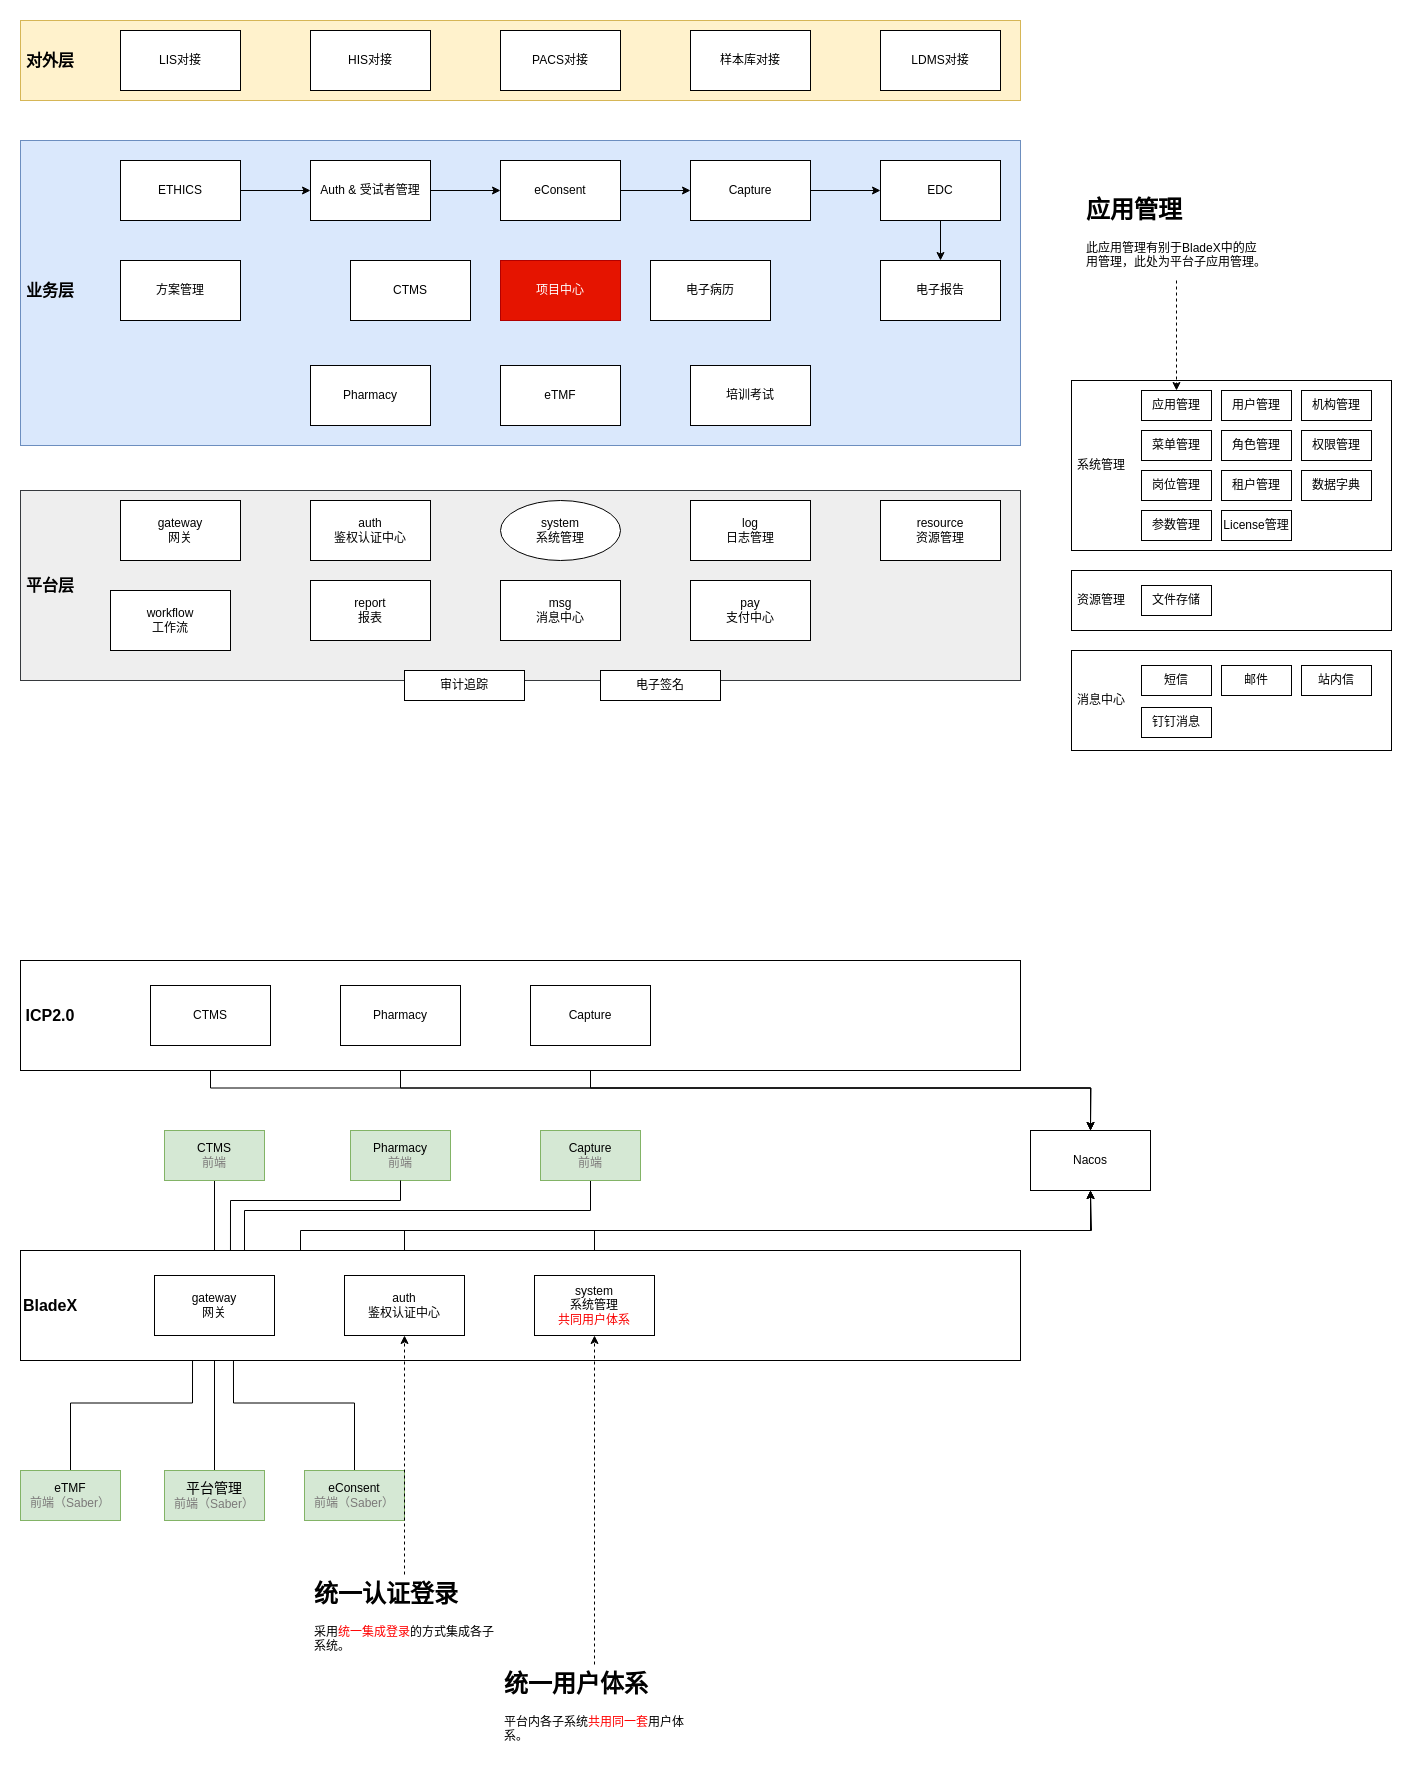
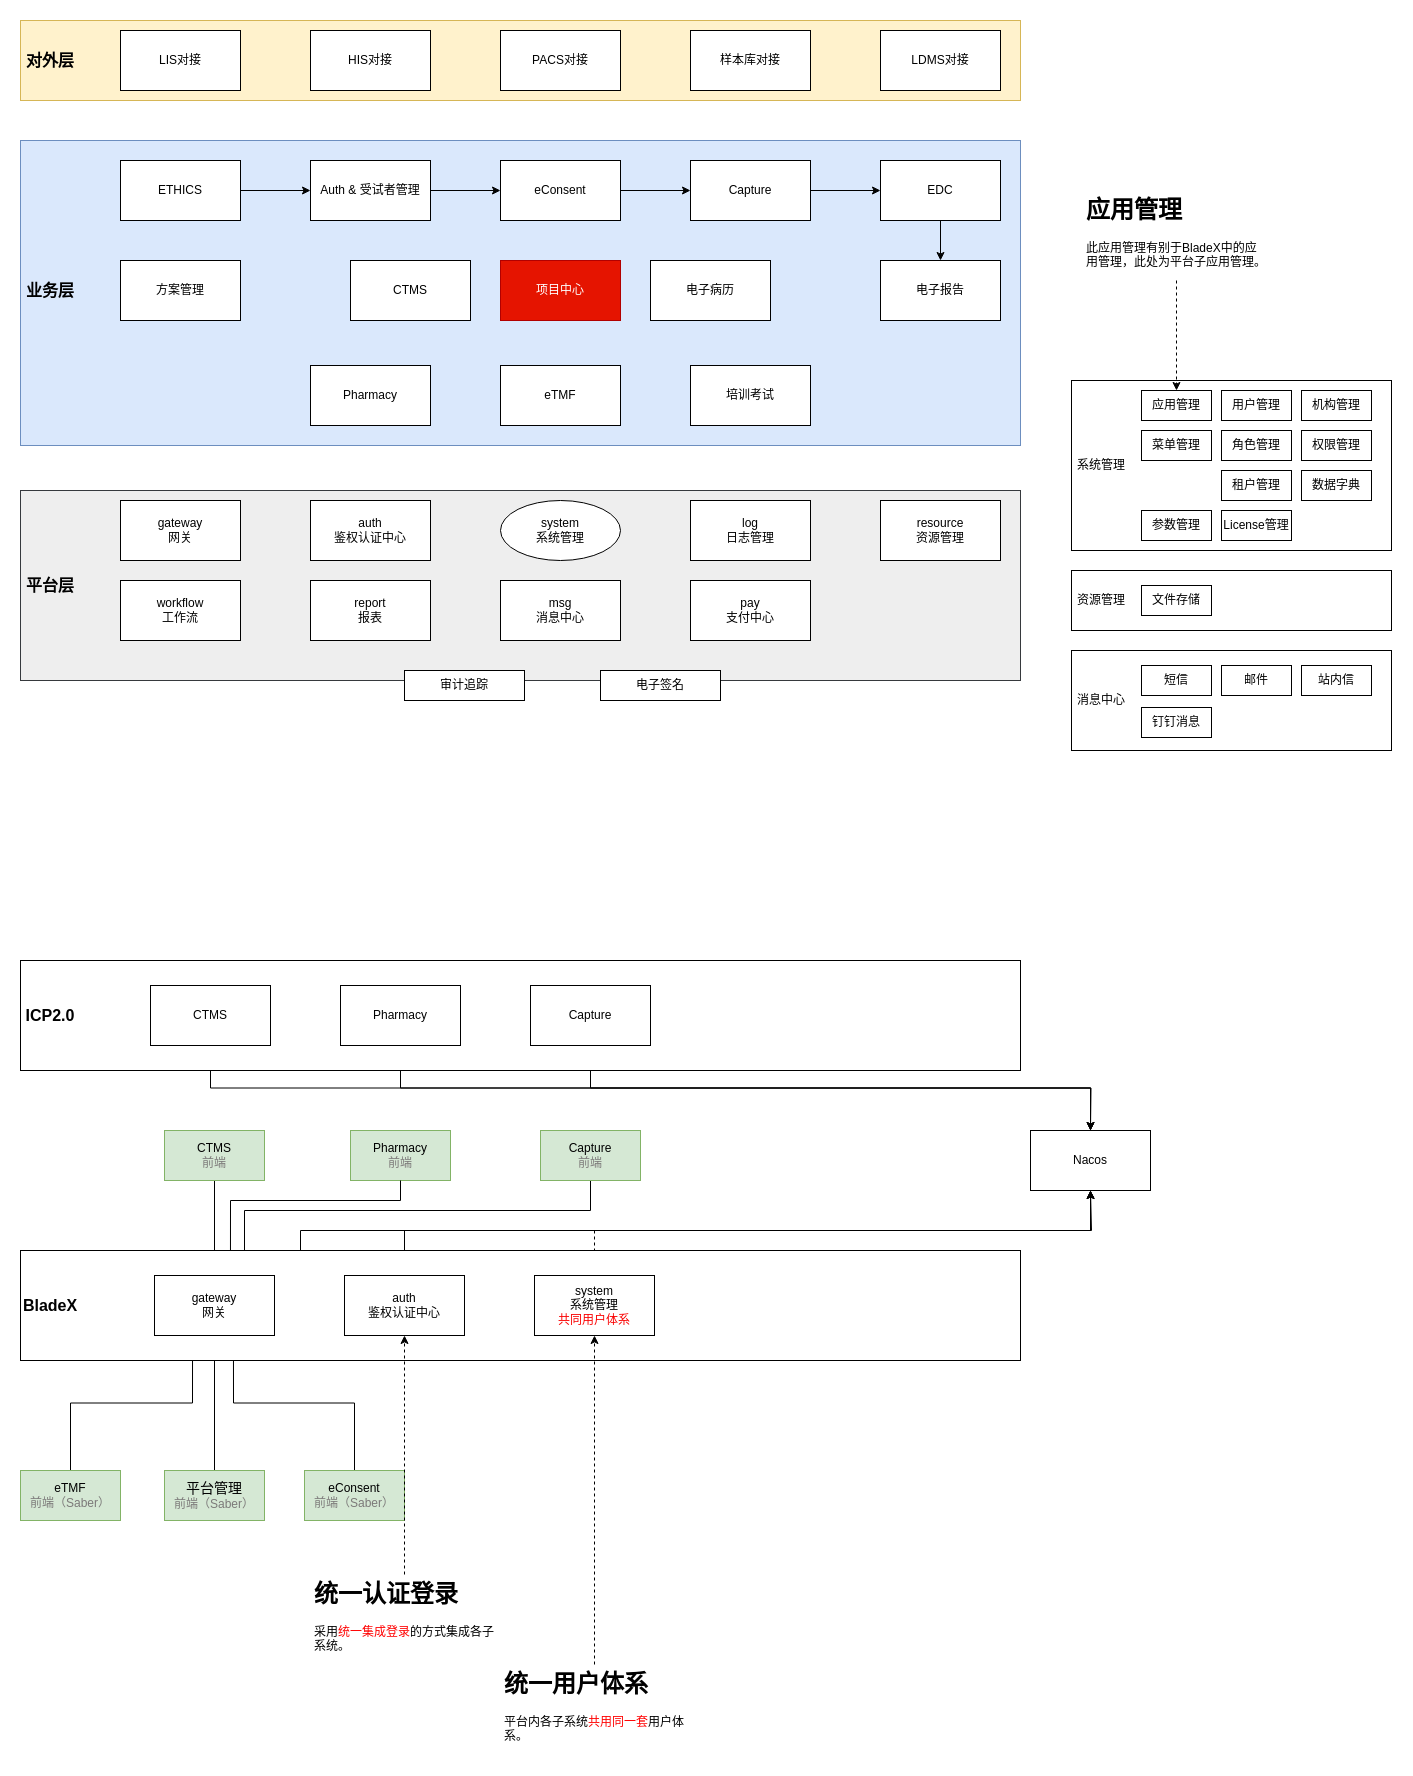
node "岗位管理": removed
node "workflow 工作流": moved (171, 621) -> (181, 611)
edge "system 系统管理 共同用户体系" -> "Nacos": style solid -> dashed
